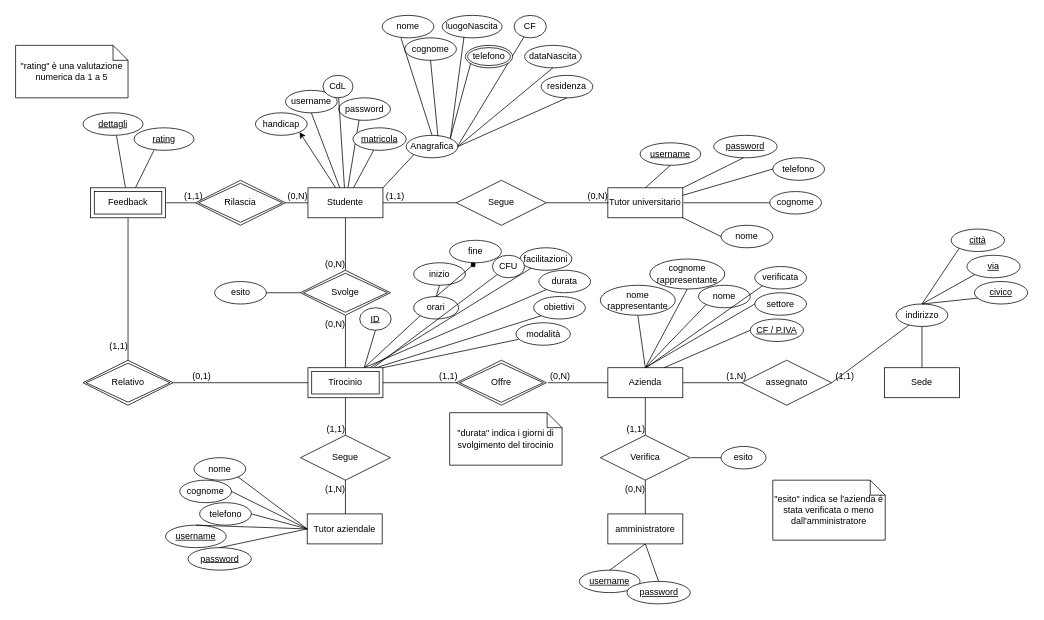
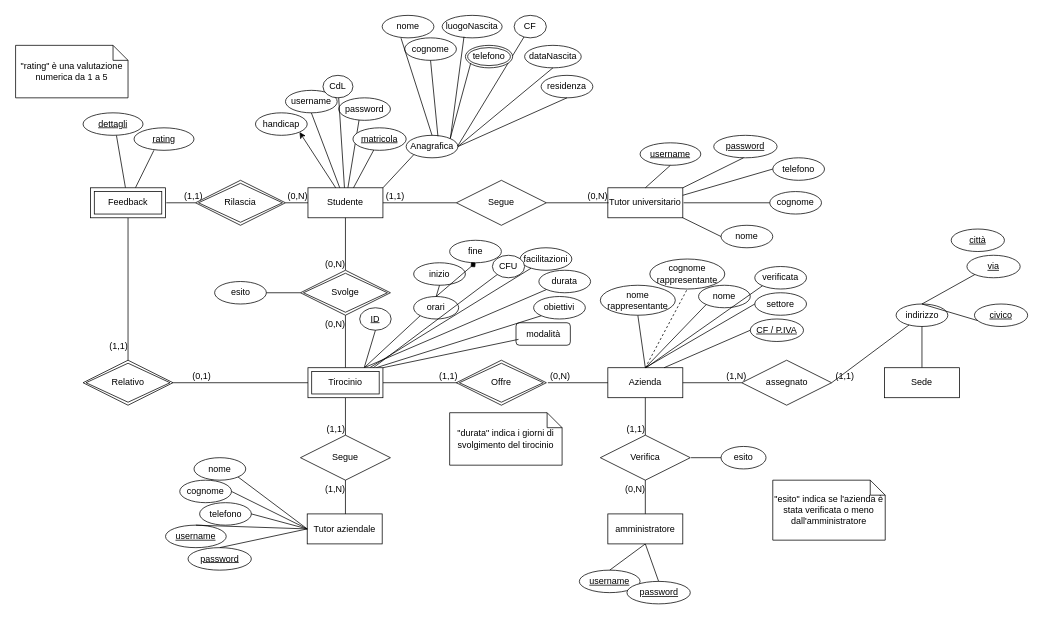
edge "città" -- "indirizzo": removed
node "civico": moved (1001, 293) -> (1001, 315)
edge "cognome rappresentante" -- "Azienda": style solid -> dashed
node "modalità": shape ellipse -> rounded rectangle
